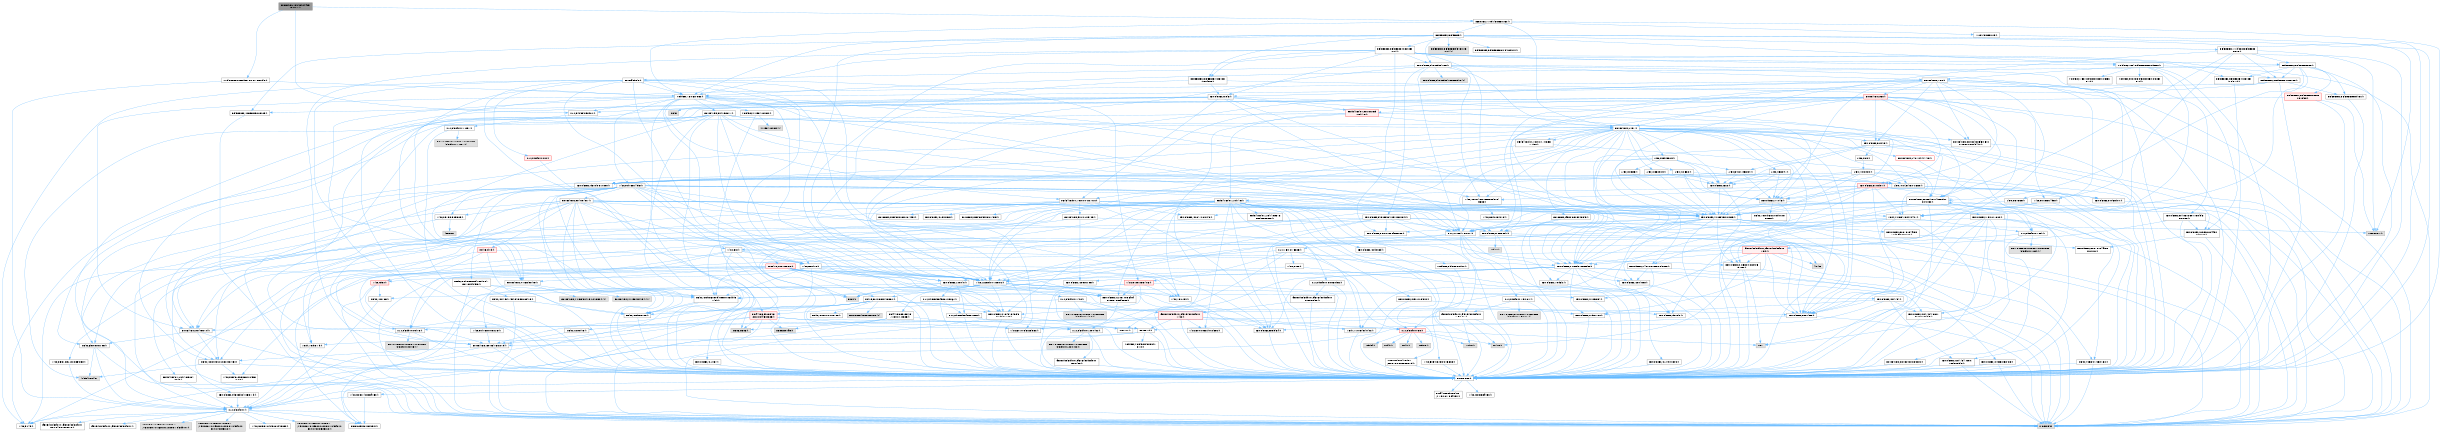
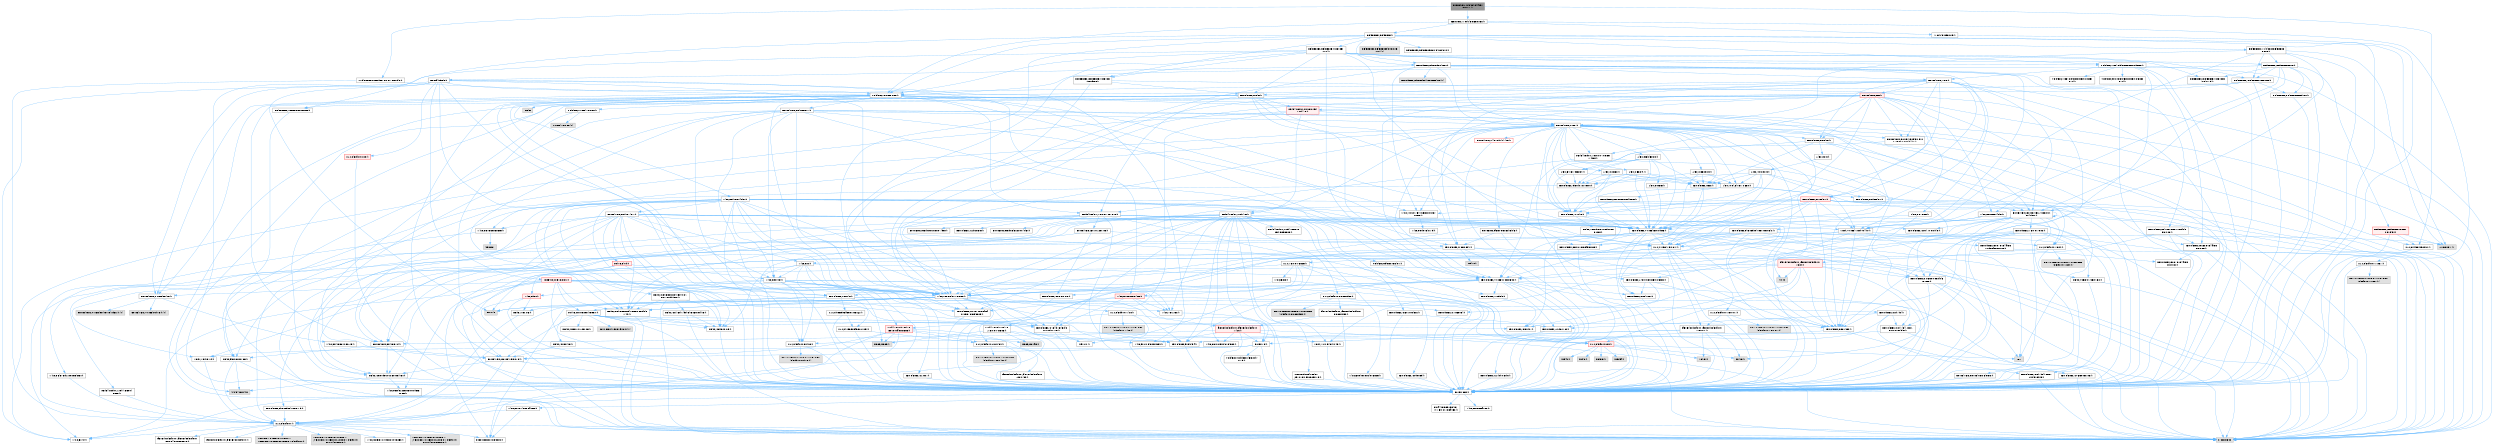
node "Templates/ReversePredicate.h": added
node "COMPILED_PLATFORM_HEADER (PlatformProperties.h)": added
